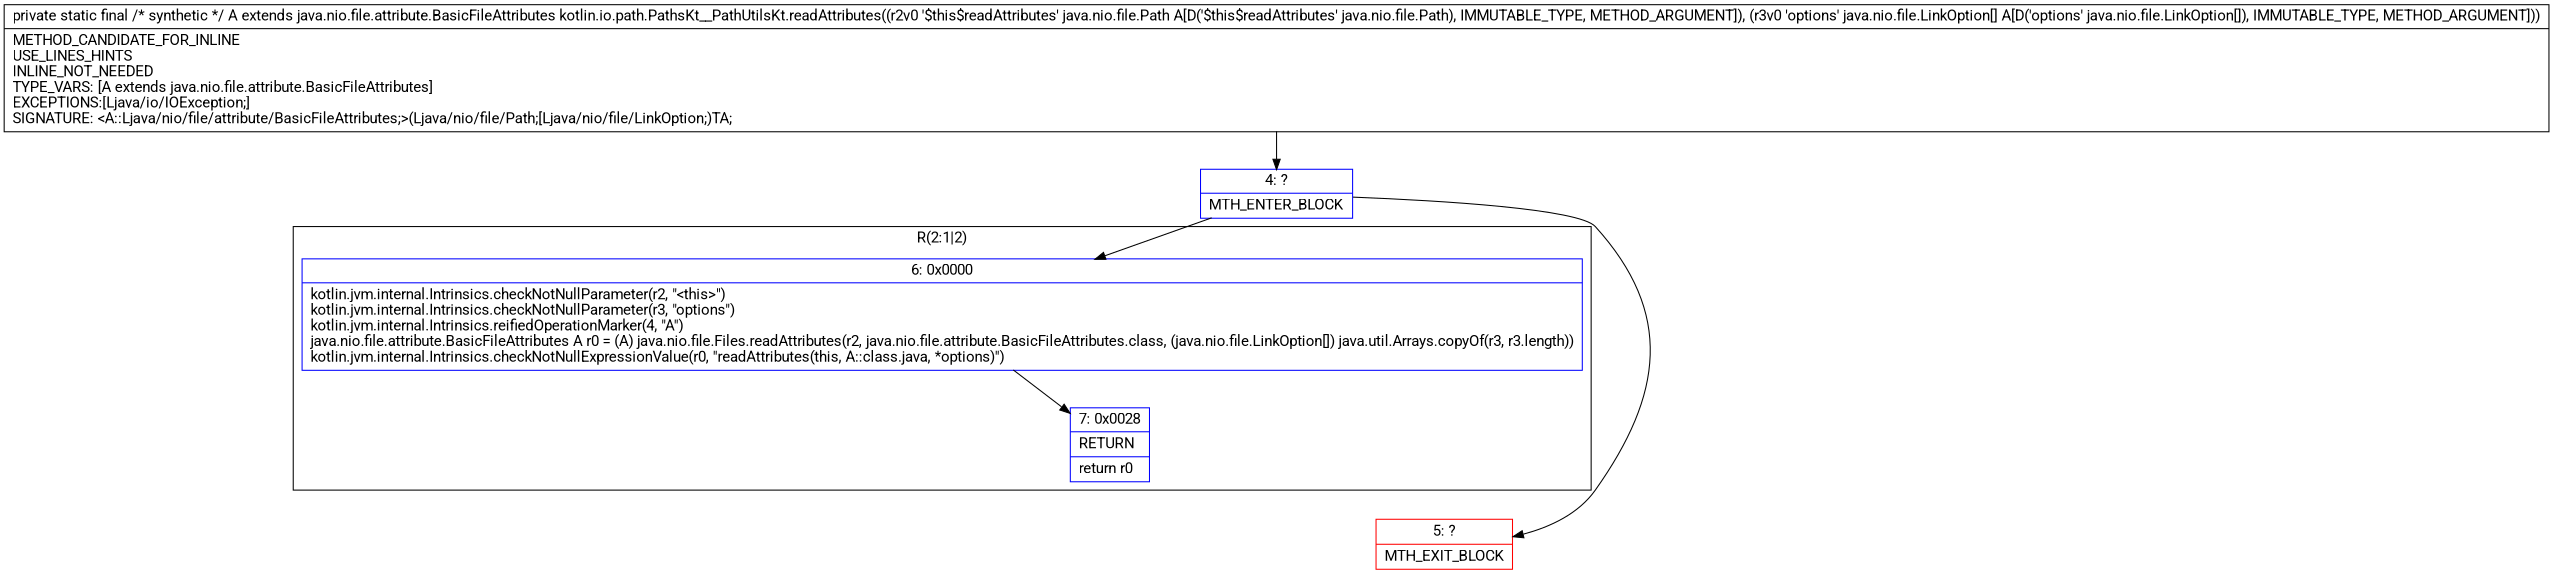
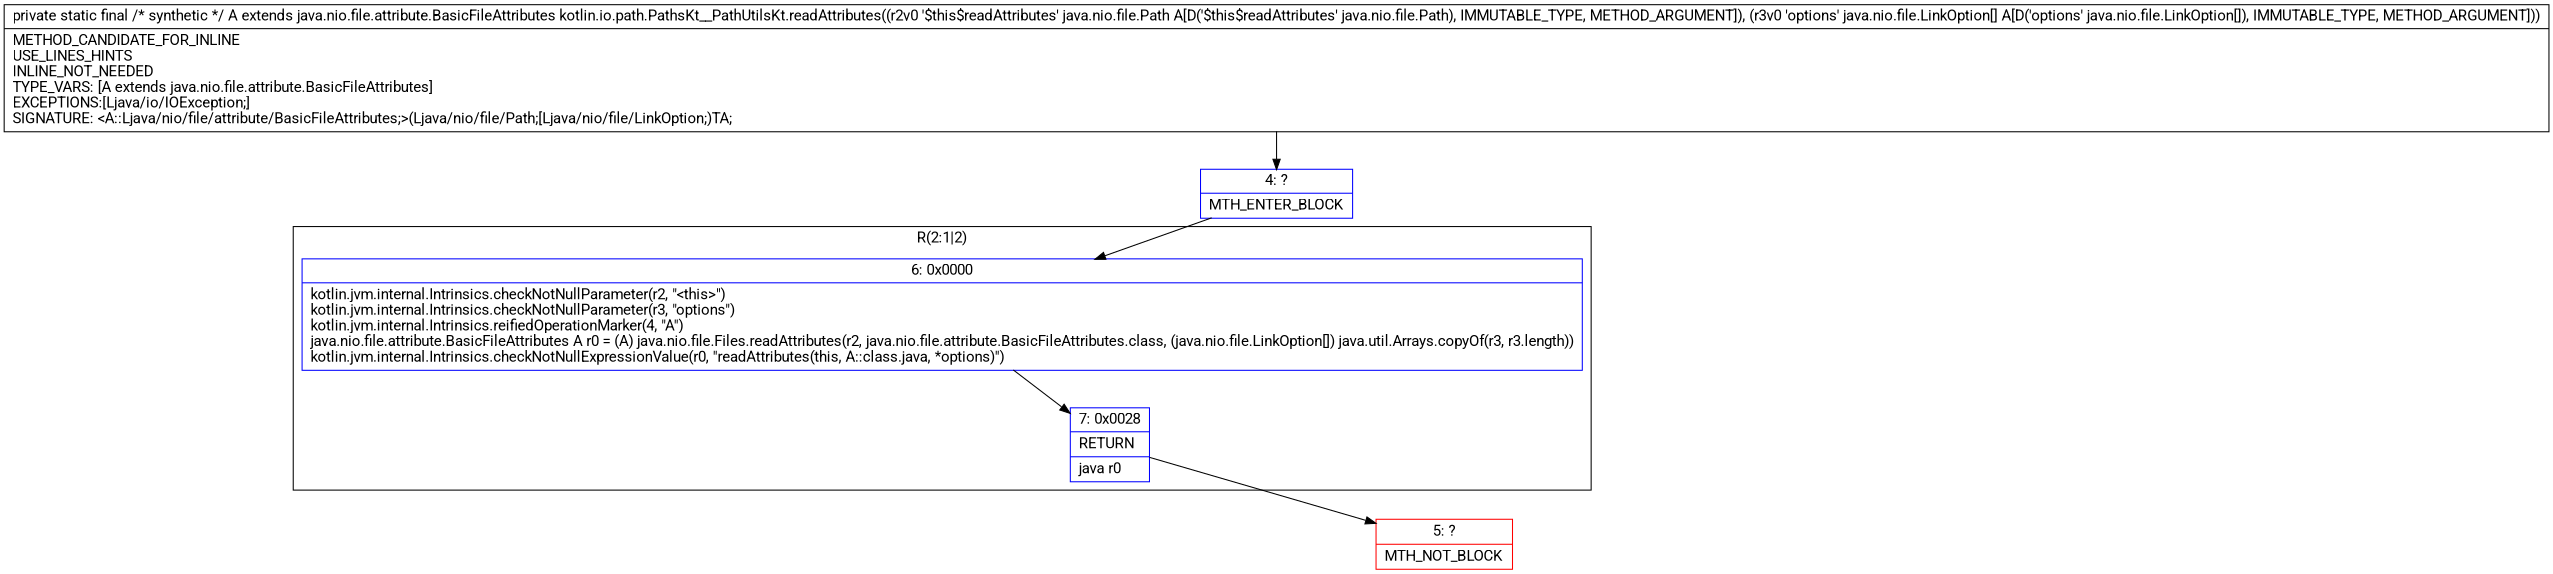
edge "4: ?" -> "5: ?": now "7: 0x0028" -> "5: ?"
node "7: 0x0028": text "return r0" -> "java r0"
node "5: ?": text "MTH_EXIT_BLOCK" -> "MTH_NOT_BLOCK"
